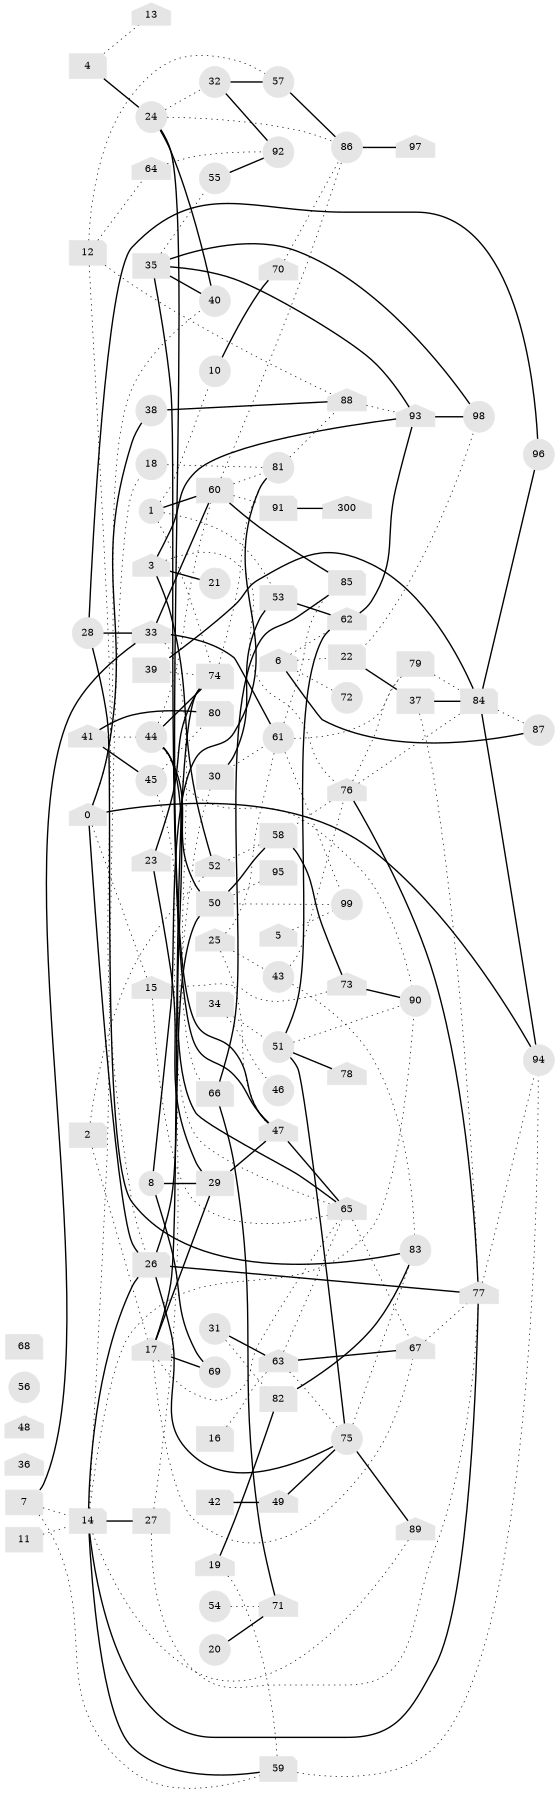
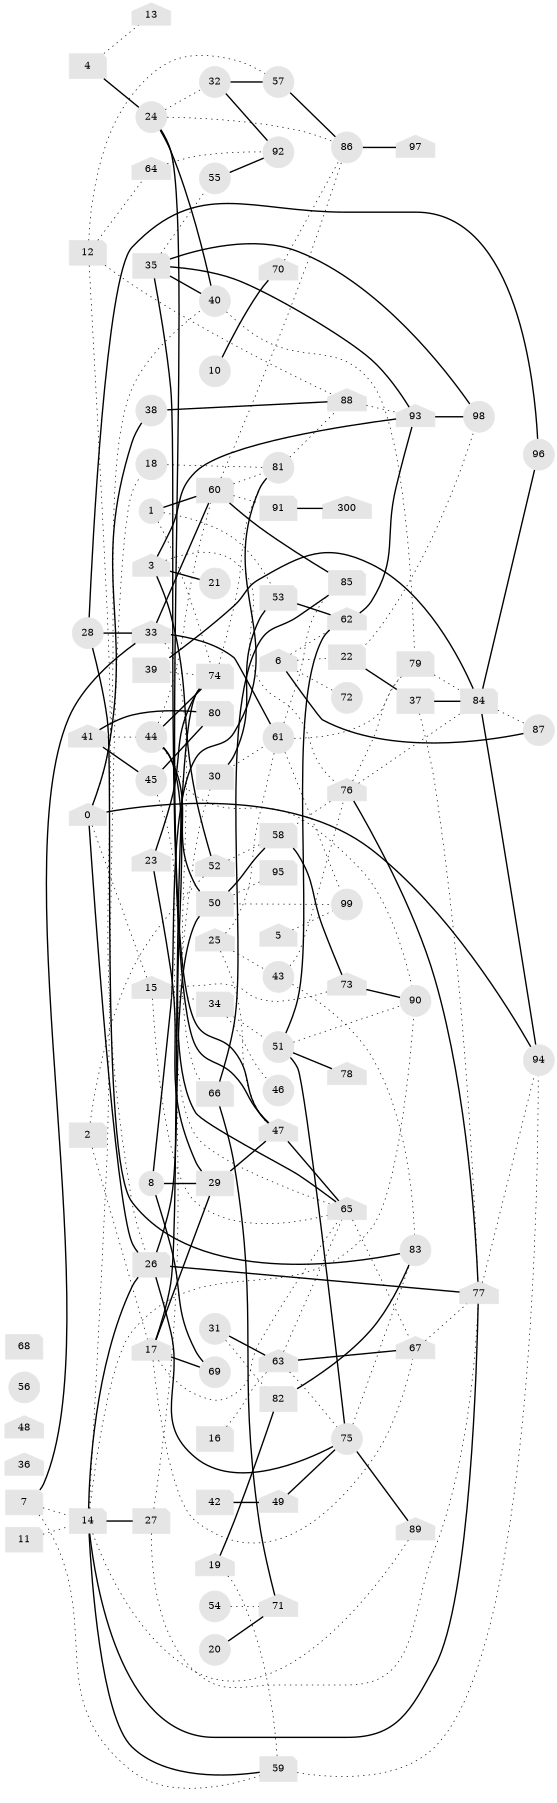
edge "40" -- "79": added
edge "10" -- "1": removed
edge "80" -- "45": style dotted -> bold
edge "15" -- "34": added
